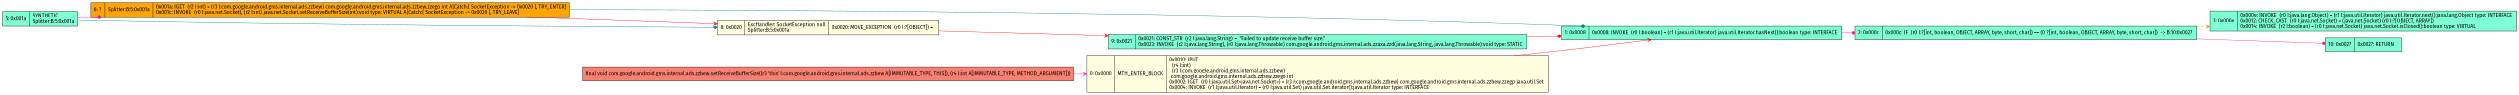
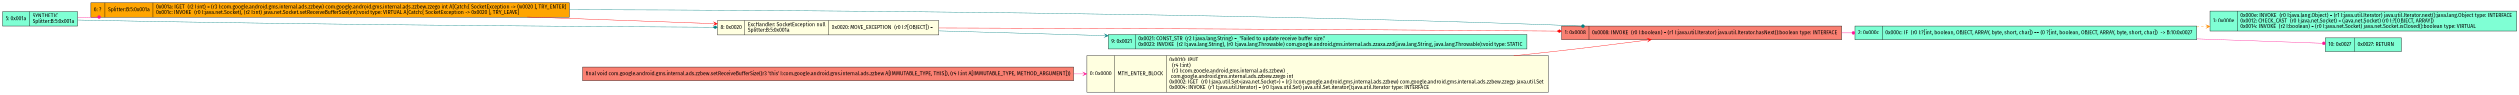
edge "8: 0x0020" -> "9: 0x0021": color red -> teal
node "1: 0x0008": fillcolor aquamarine -> salmon
edge "9: 0x0021" -> "1: 0x0008": now "8: 0x0020" -> "1: 0x0008"
